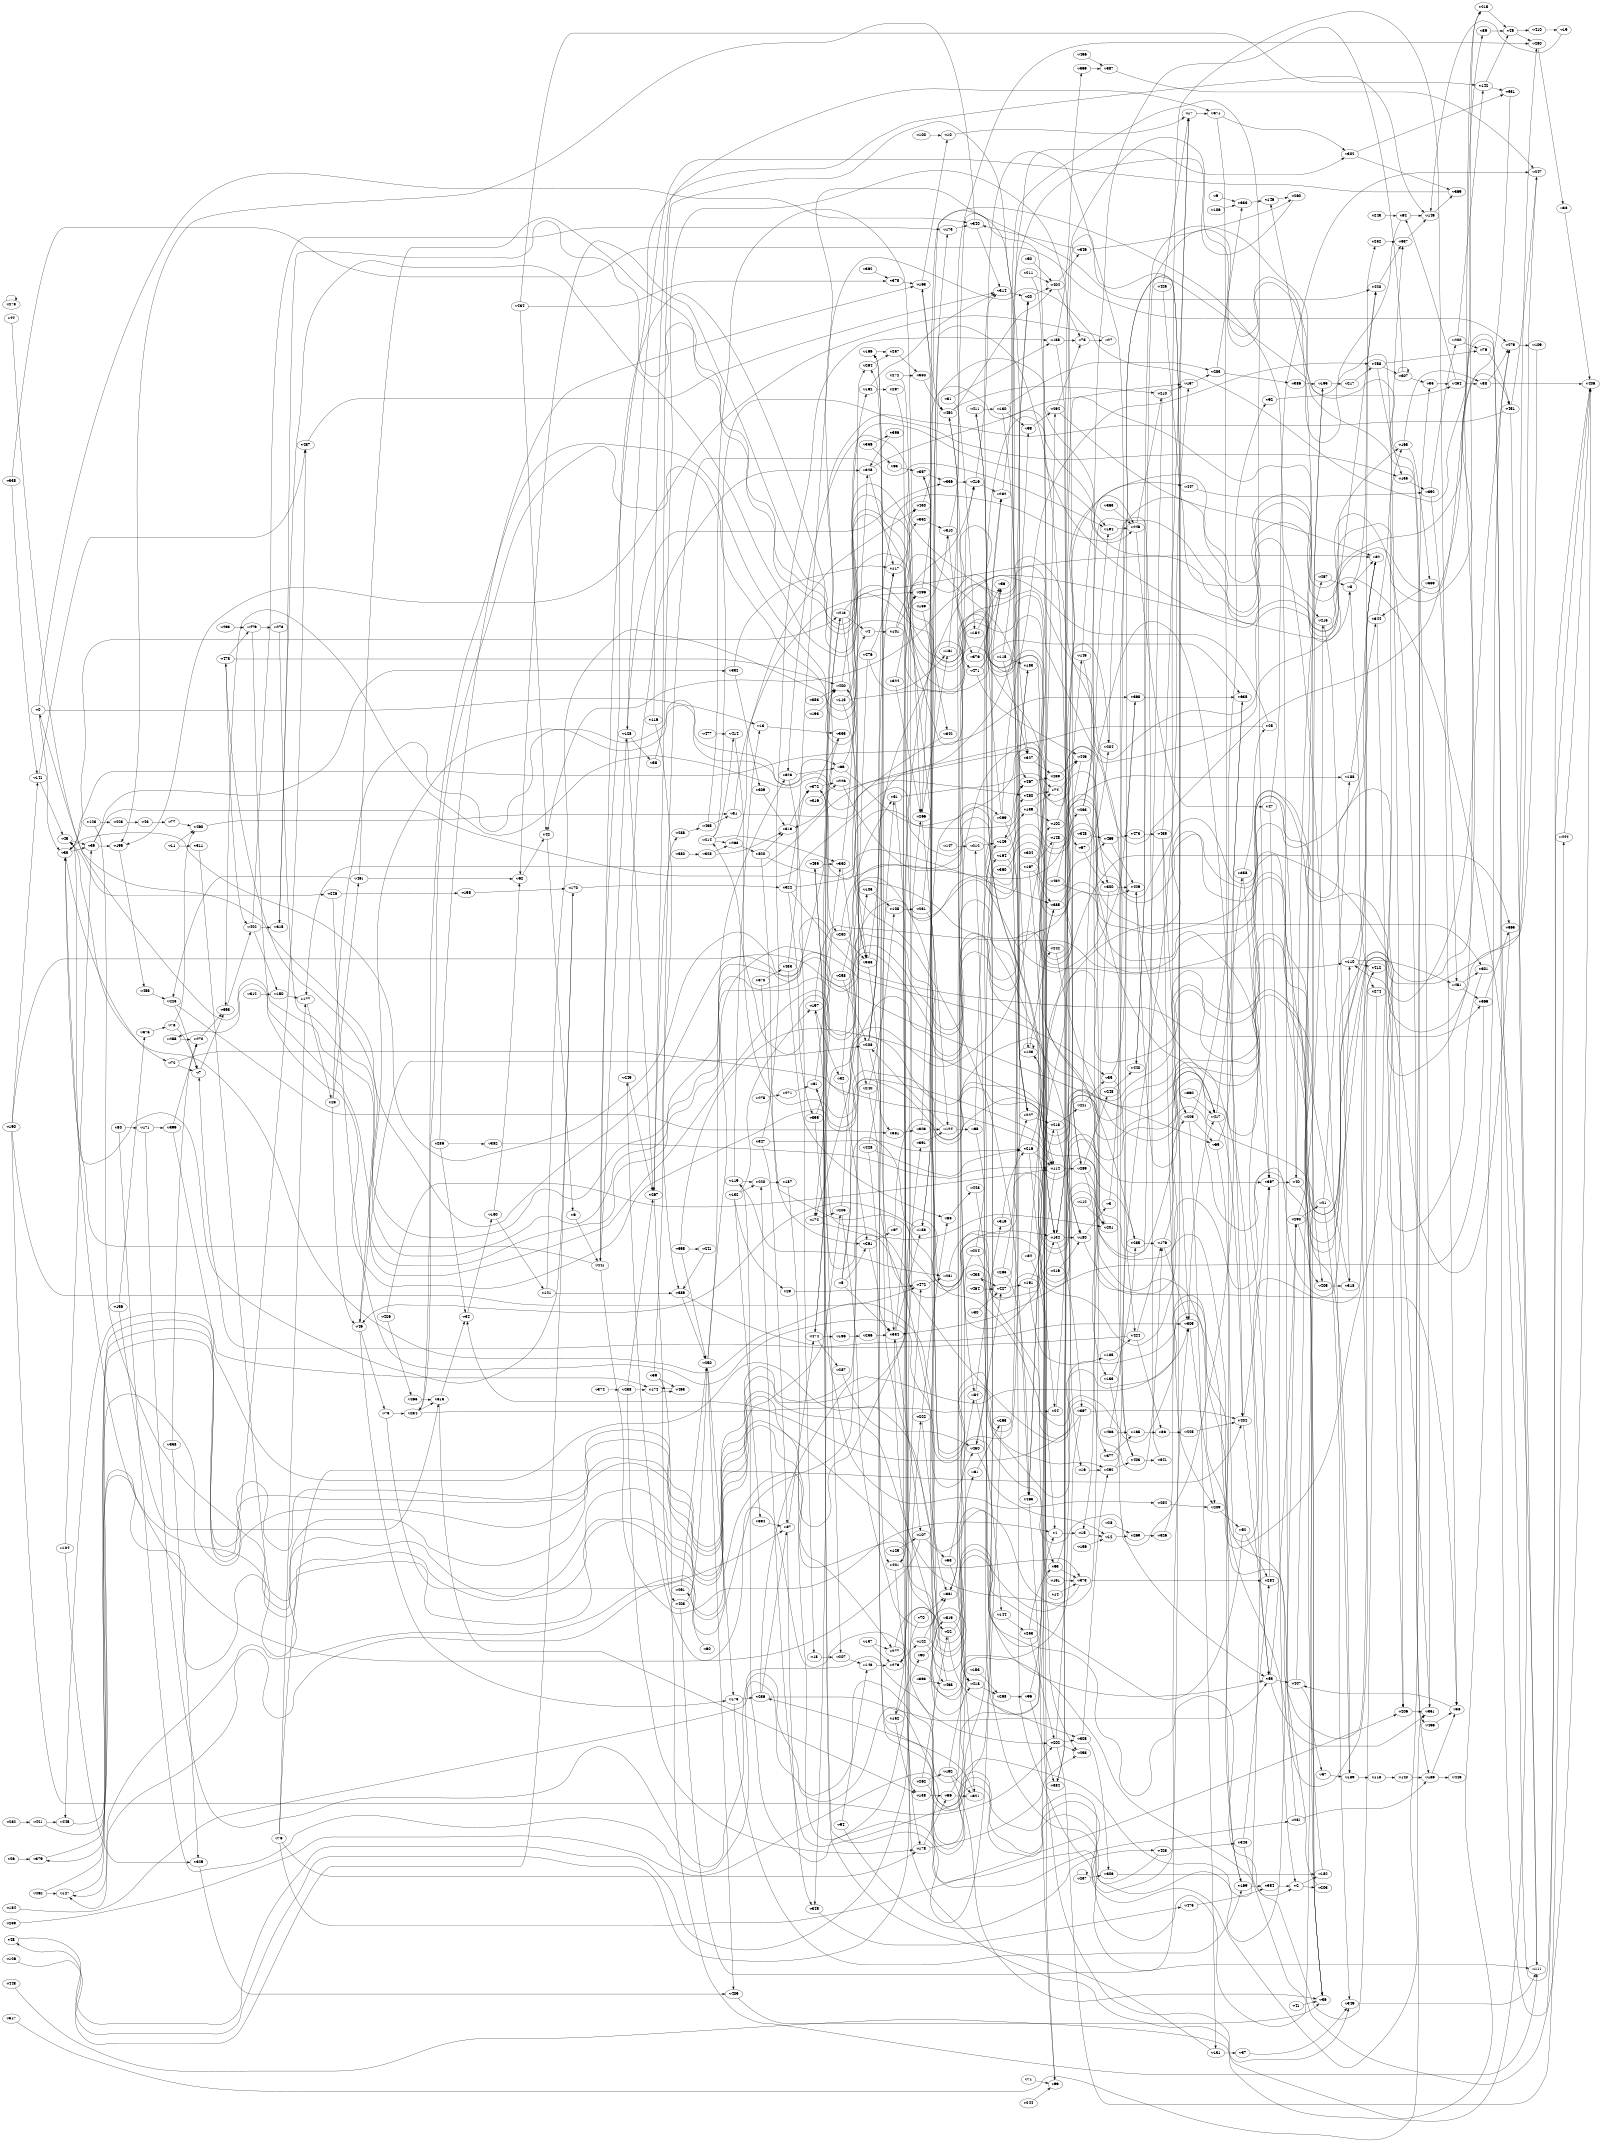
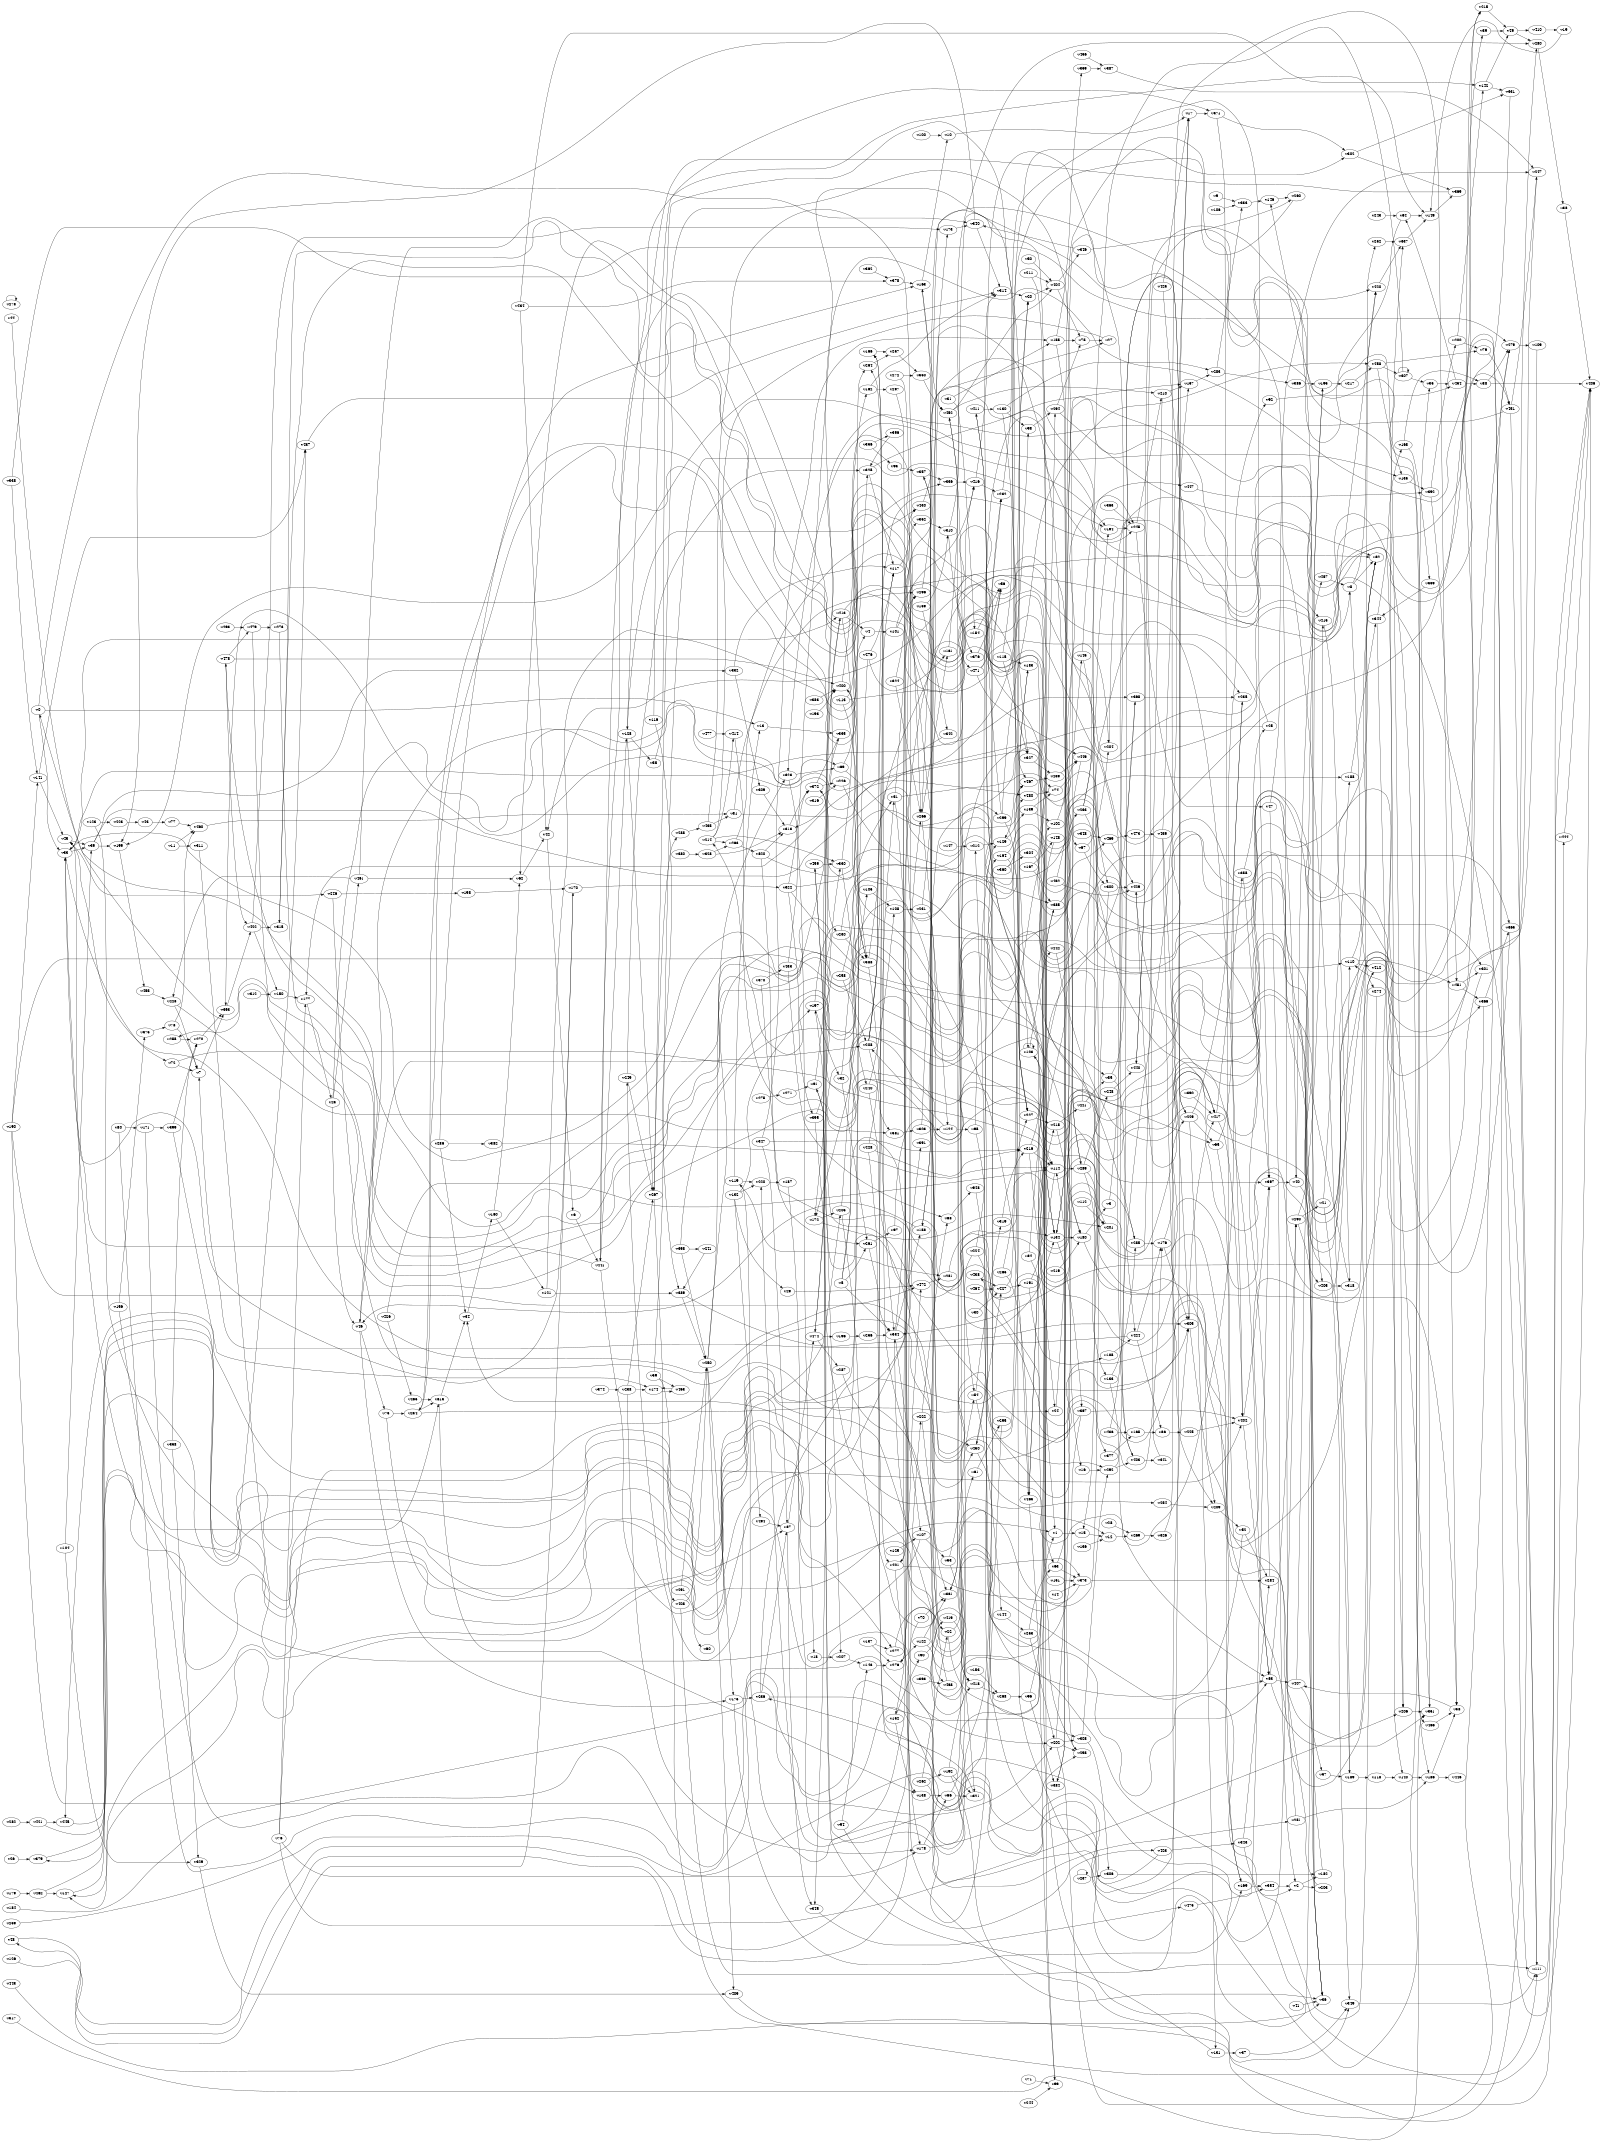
edge "v202" -> "v168": now "v202" -> "v140"
edge "v51" -> "v27": added
node "v635": label "v635" -> "v235"
edge "v360" -> "v304": added
edge "v167" -> "v114": now "v298" -> "v114"
edge "v391" -> "v124": removed
node "v448": label "v448" -> "v948"
node "v394": label "v394" -> "v494"
node "v519": label "v519" -> "v419"
edge "v60" -> "v291": reversed
node "v179": added
